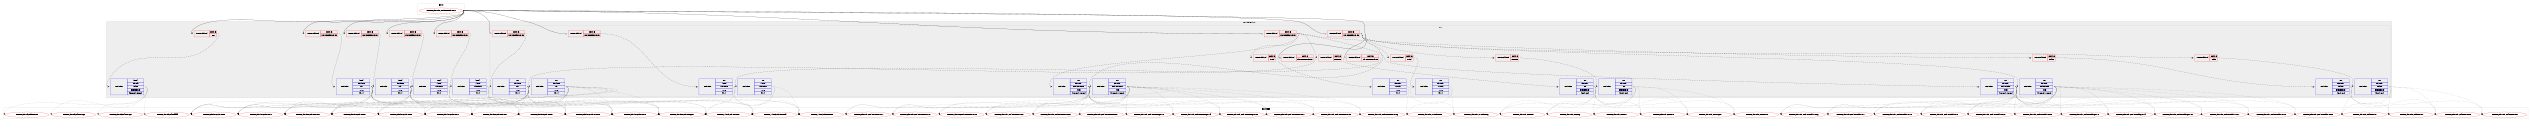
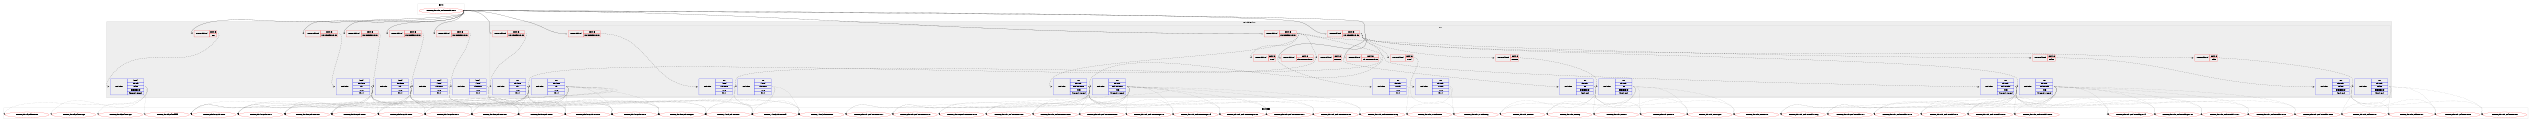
node "portage://dev-ruby/activemodel-6.1.7.8": removed
